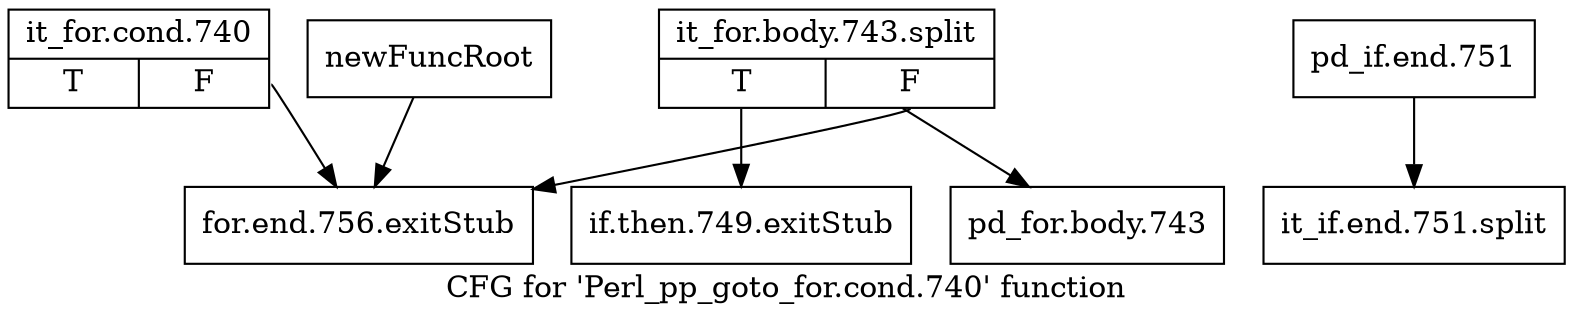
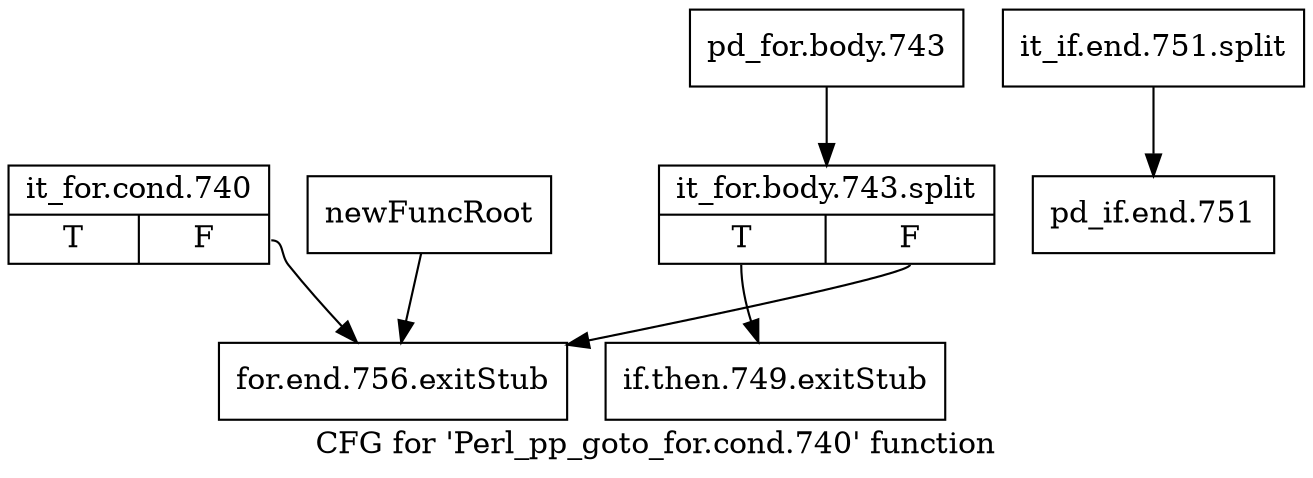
edge "pd_if.end.751" -> "it_if.end.751.split": reversed
edge "it_for.body.743.split" -> "pd_for.body.743": reversed
